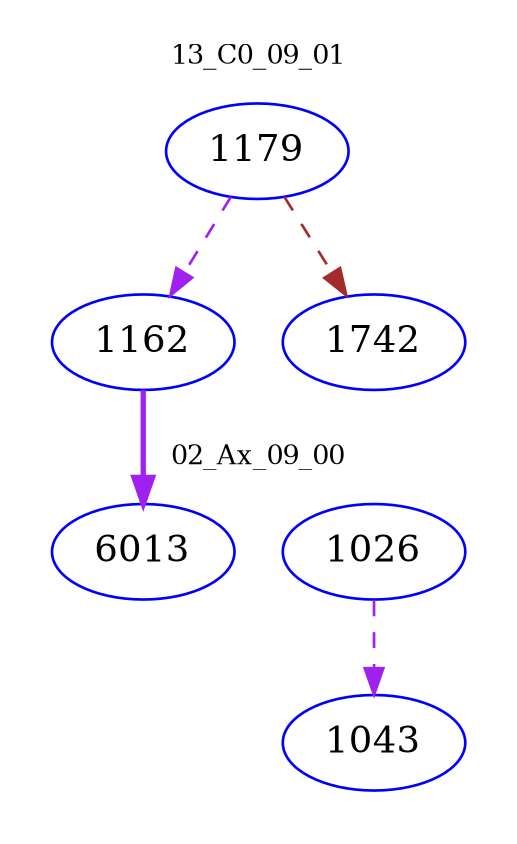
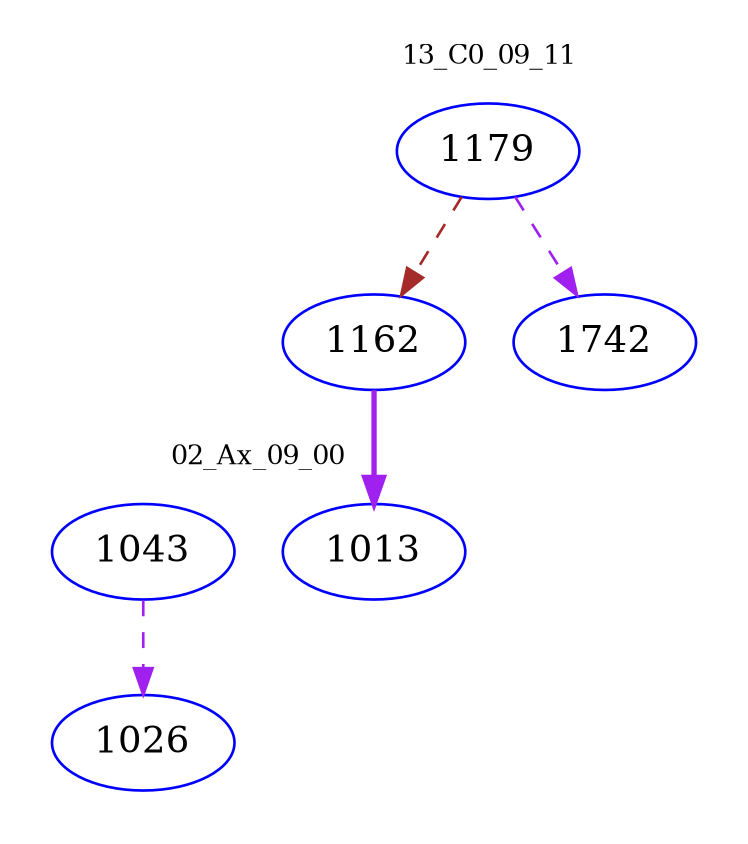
cluster "13_C0_09_01": label "13_C0_09_01" -> "13_C0_09_11"
edge "1179" -> "1162": color purple -> brown
edge "1179" -> "1742": color brown -> purple
node "6013": label "6013" -> "1013"
edge "1026" -> "1043": reversed
